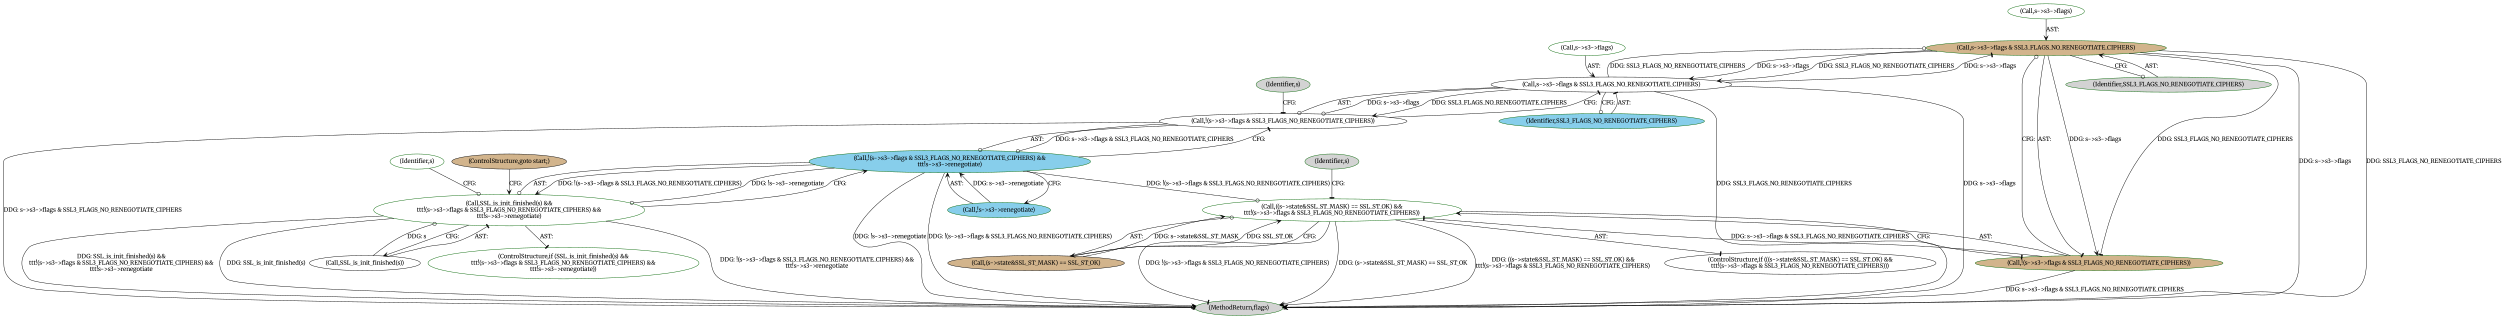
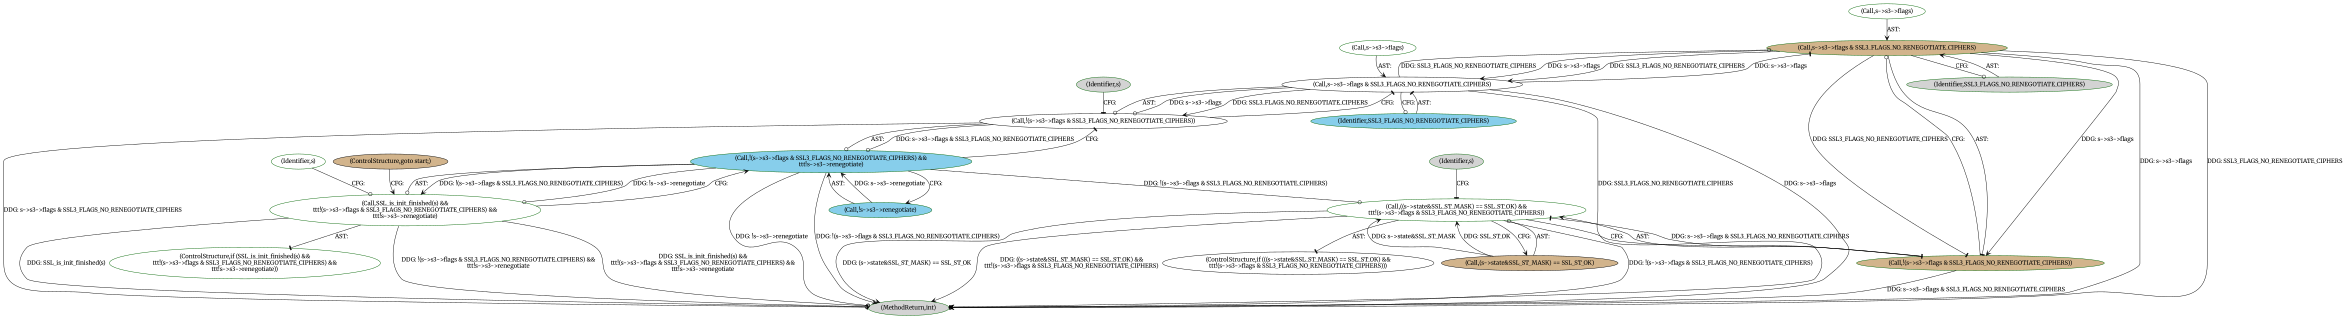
node "(Call,SSL_is_init_finished(s))": removed
node "(MethodReturn,flags)": label "(MethodReturn,flags)" -> "(MethodReturn,int)"
